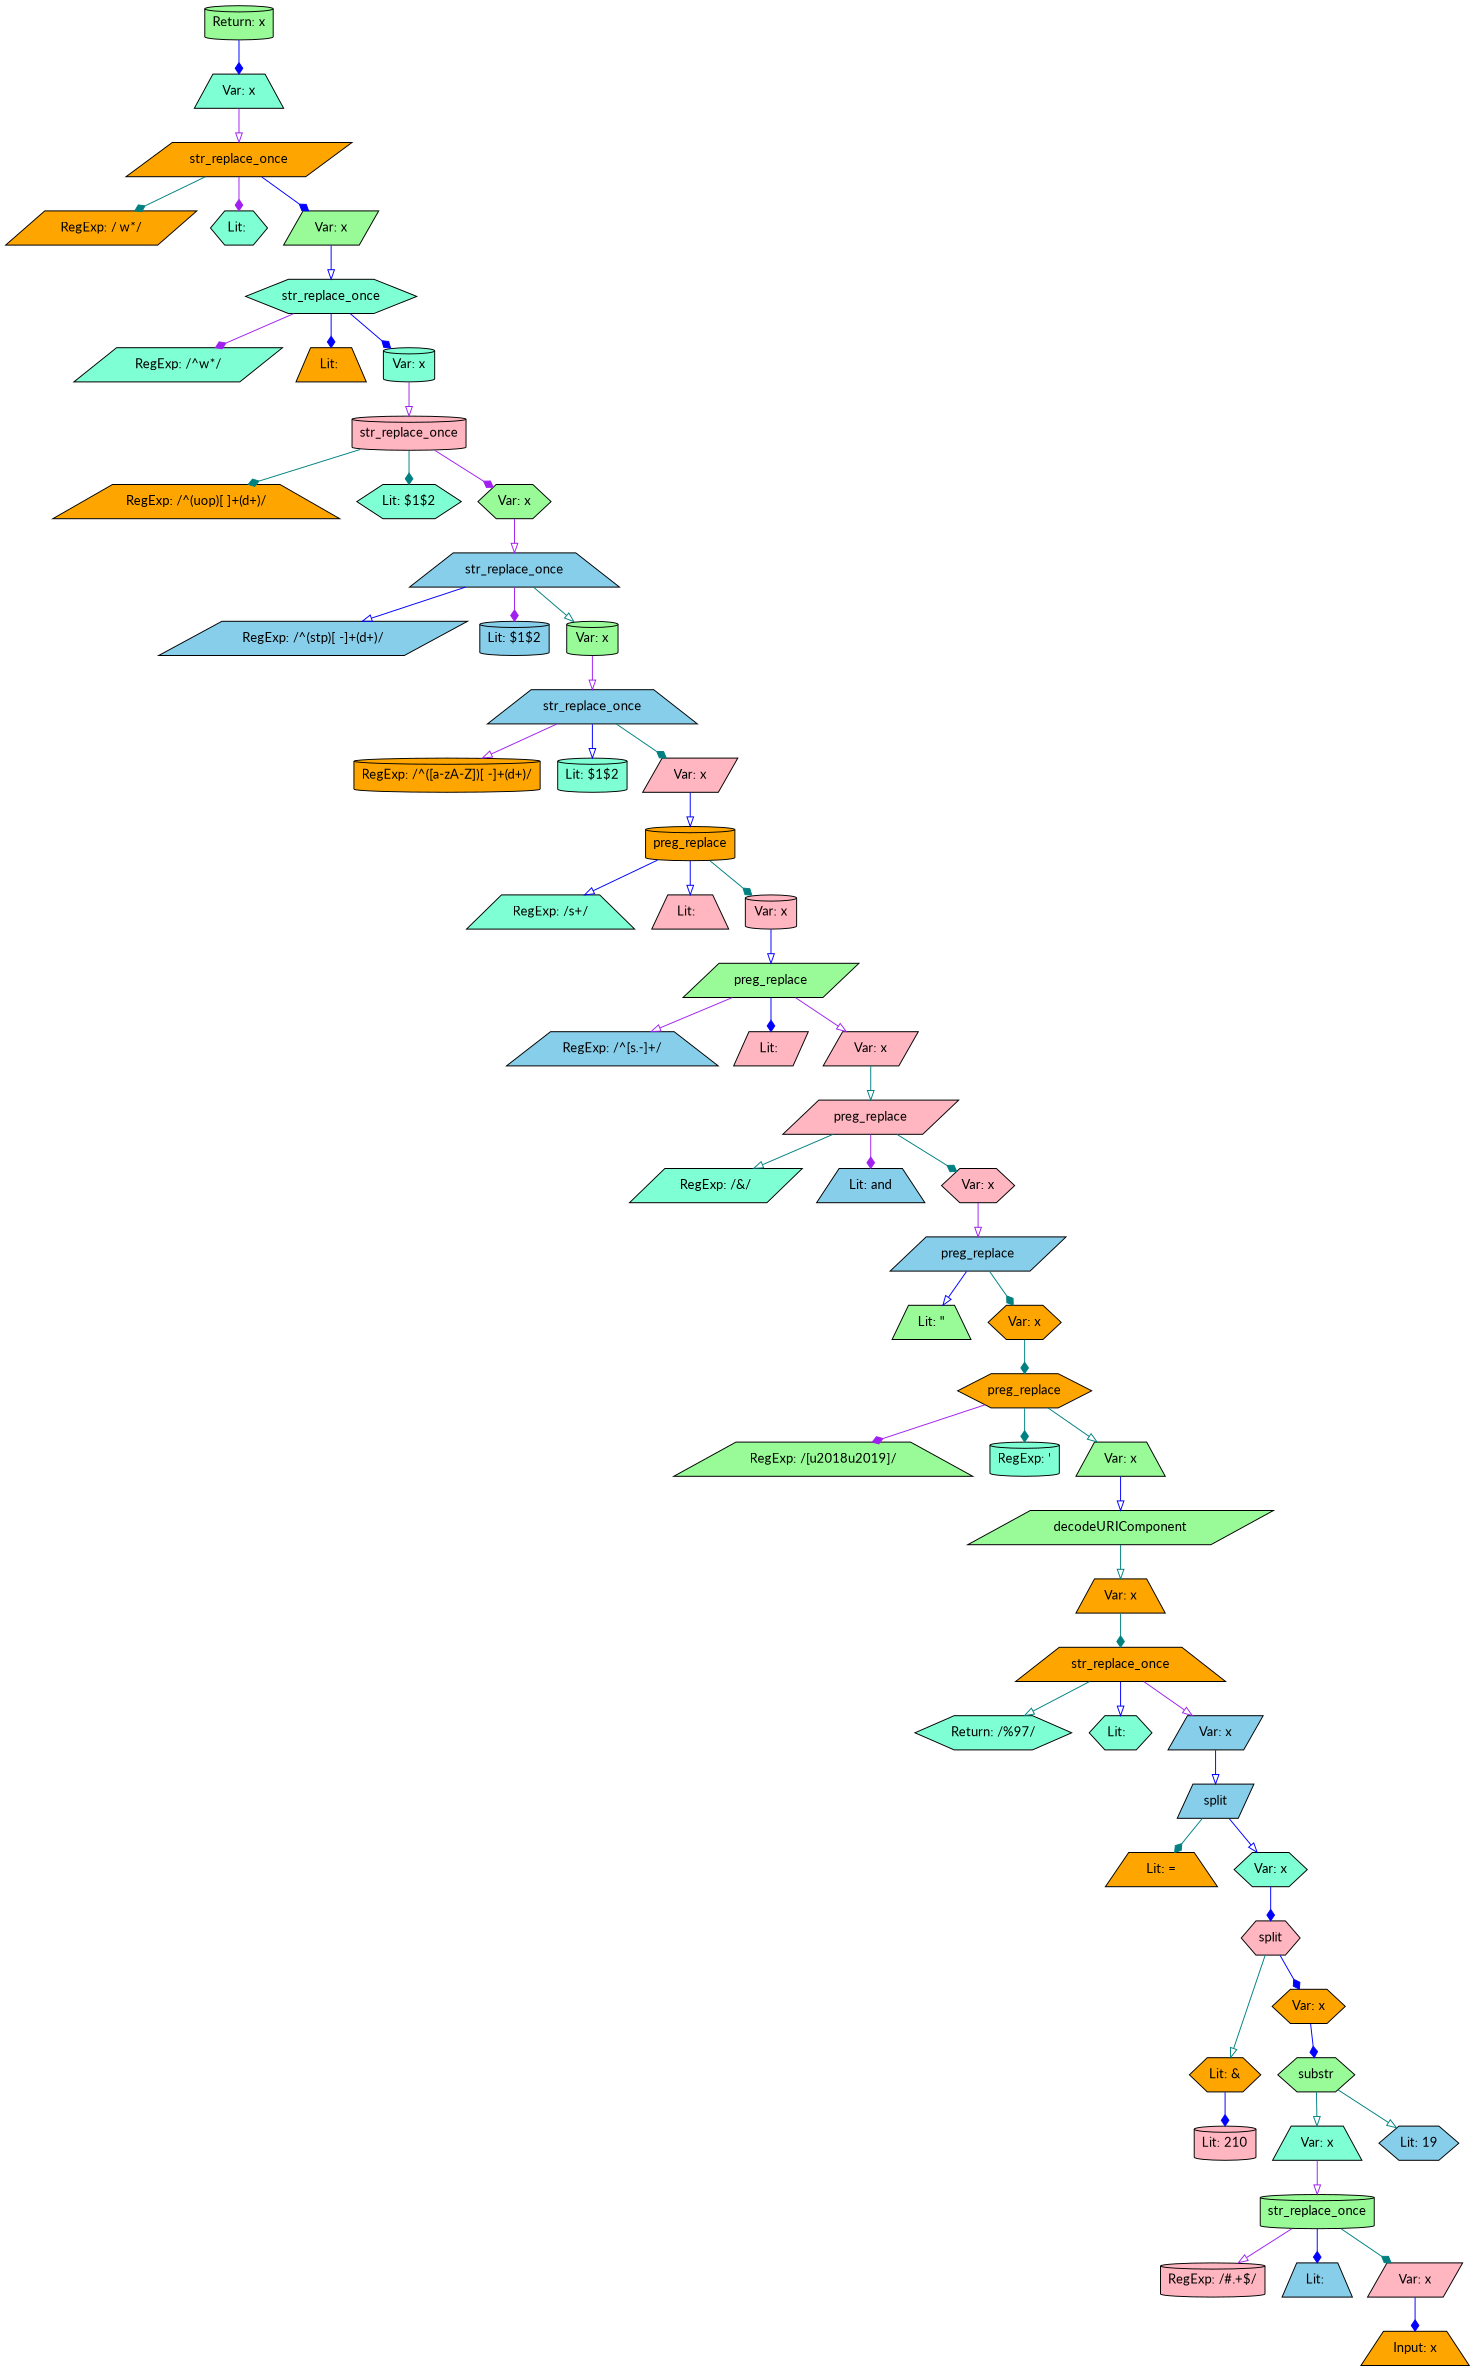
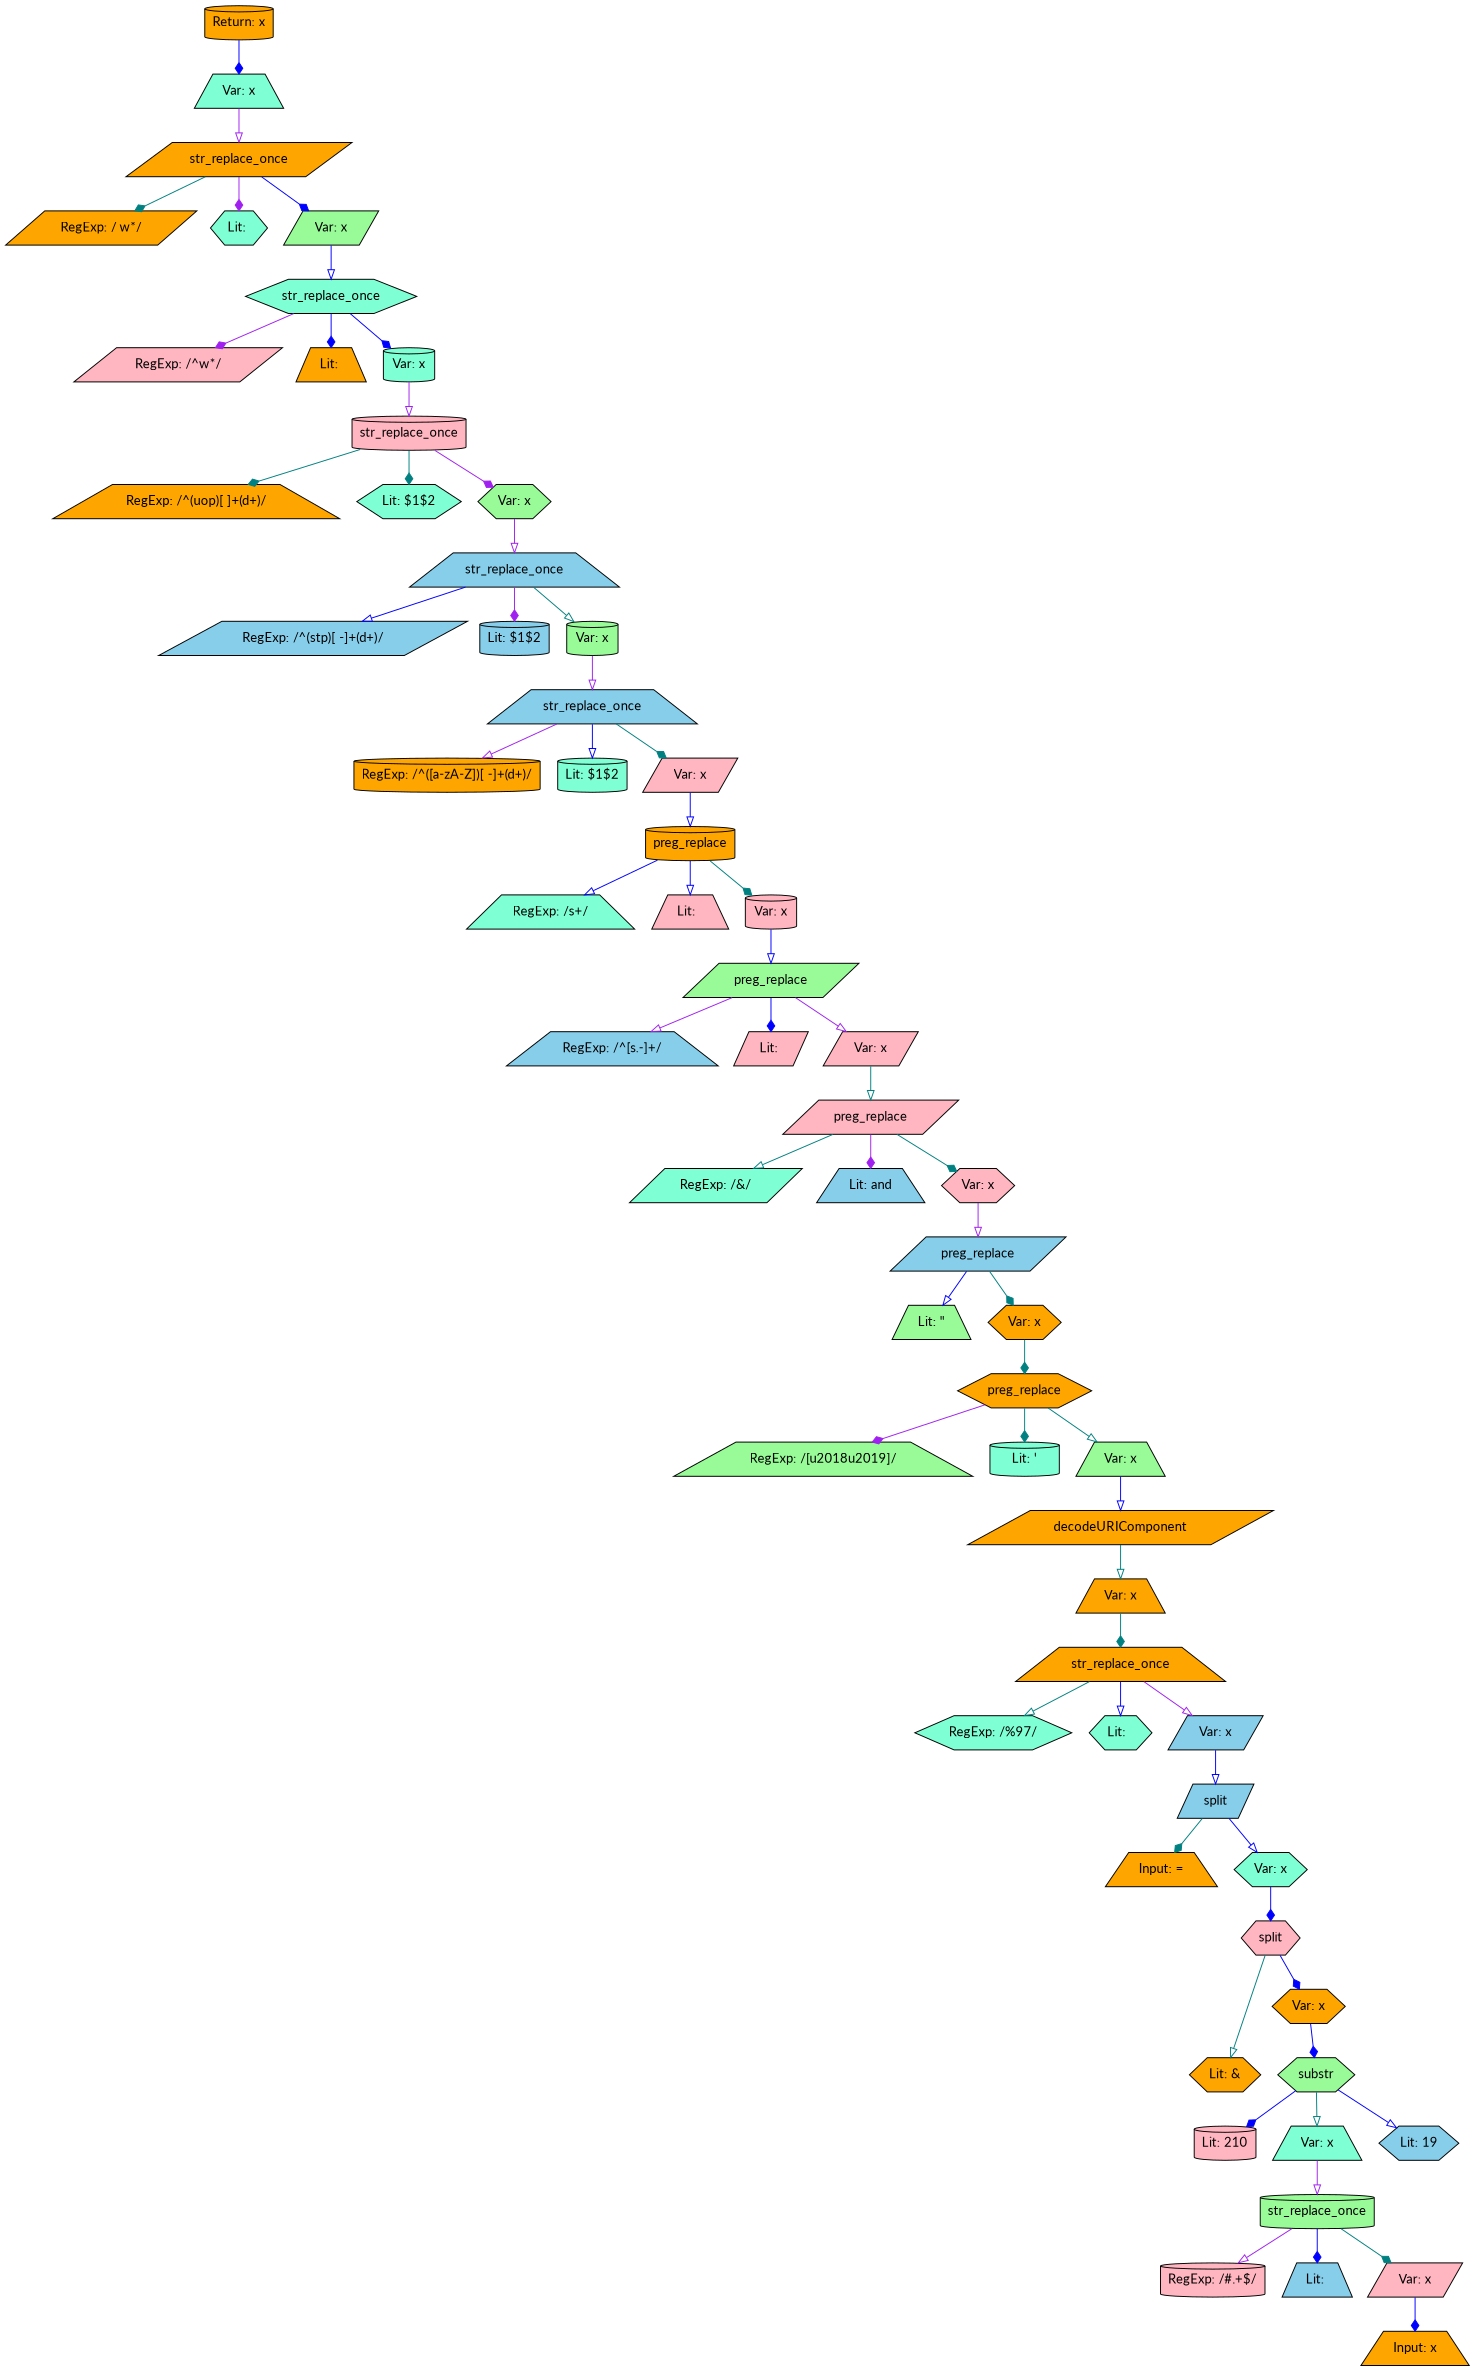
node "Return: x": fillcolor palegreen -> orange
node "RegExp: /^w*/": fillcolor aquamarine -> lightpink
node "RegExp: '": label "RegExp: '" -> "Lit: '"
node "decodeURIComponent": fillcolor palegreen -> orange
node "Return: /%97/": label "Return: /%97/" -> "RegExp: /%97/"
node "Lit: =": label "Lit: =" -> "Input: ="
edge "Lit: &" -> "Lit: 210": now "substr" -> "Lit: 210"
edge "substr" -> "Lit: 19": color teal -> blue
